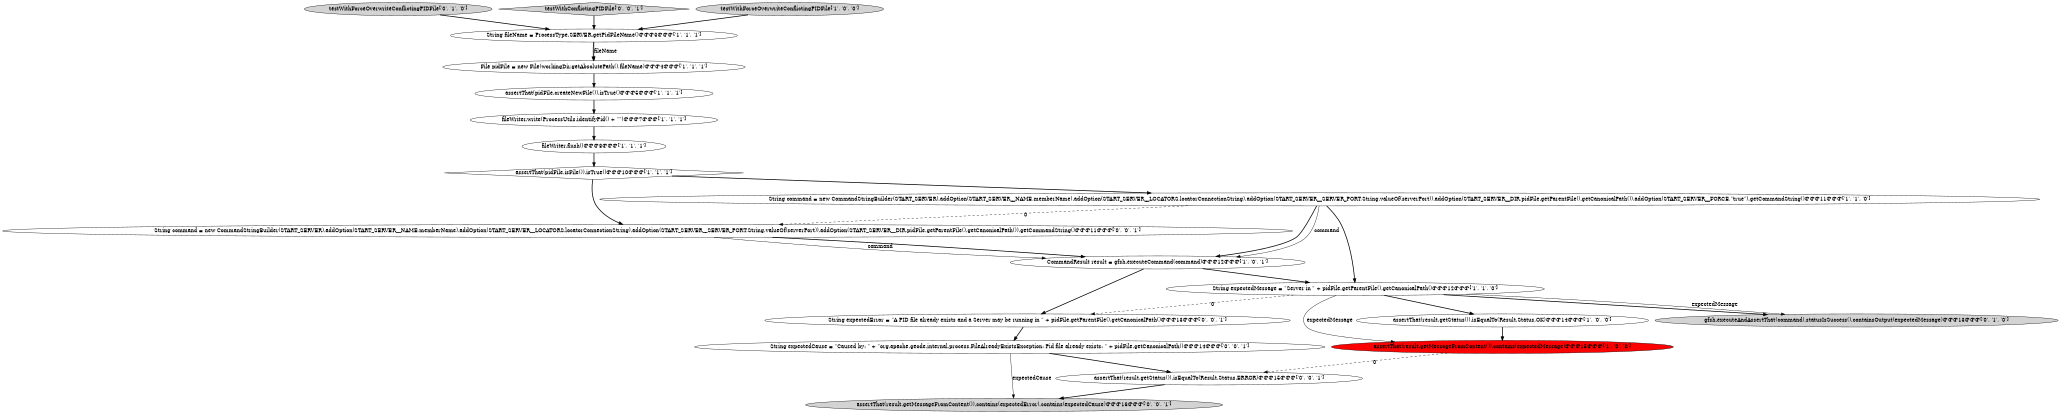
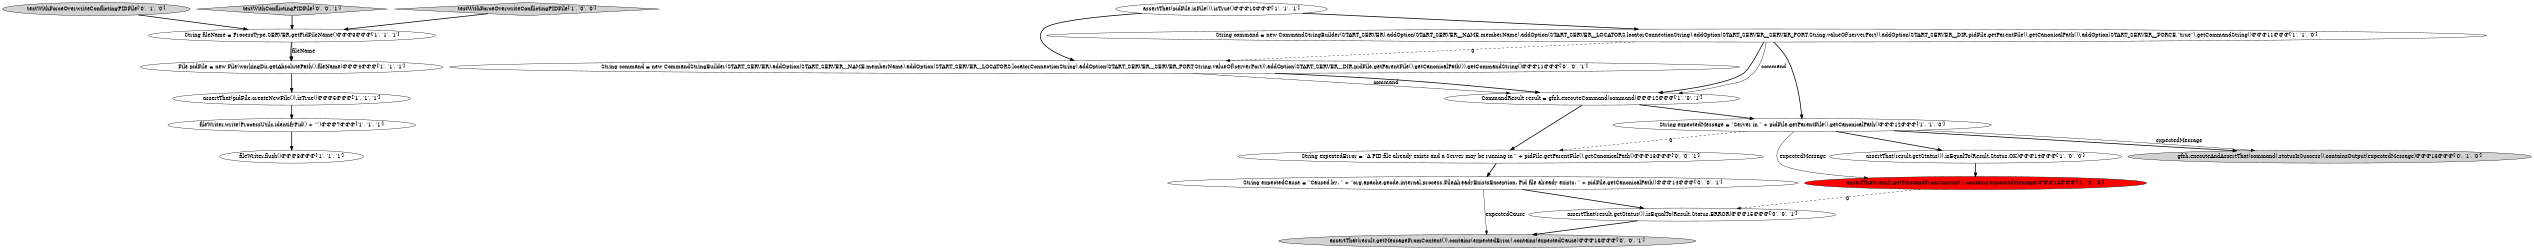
node "testWithForceOverwriteConflictingPIDFile['1', '0', '0']": shape ellipse -> diamond
edge "fileWriter.flush()@@@8@@@['1', '1', '1']" -> "assertThat(pidFile.isFile()).isTrue()@@@10@@@['1', '1', '1']": removed
node "assertThat(pidFile.isFile()).isTrue()@@@10@@@['1', '1', '1']": shape diamond -> ellipse
